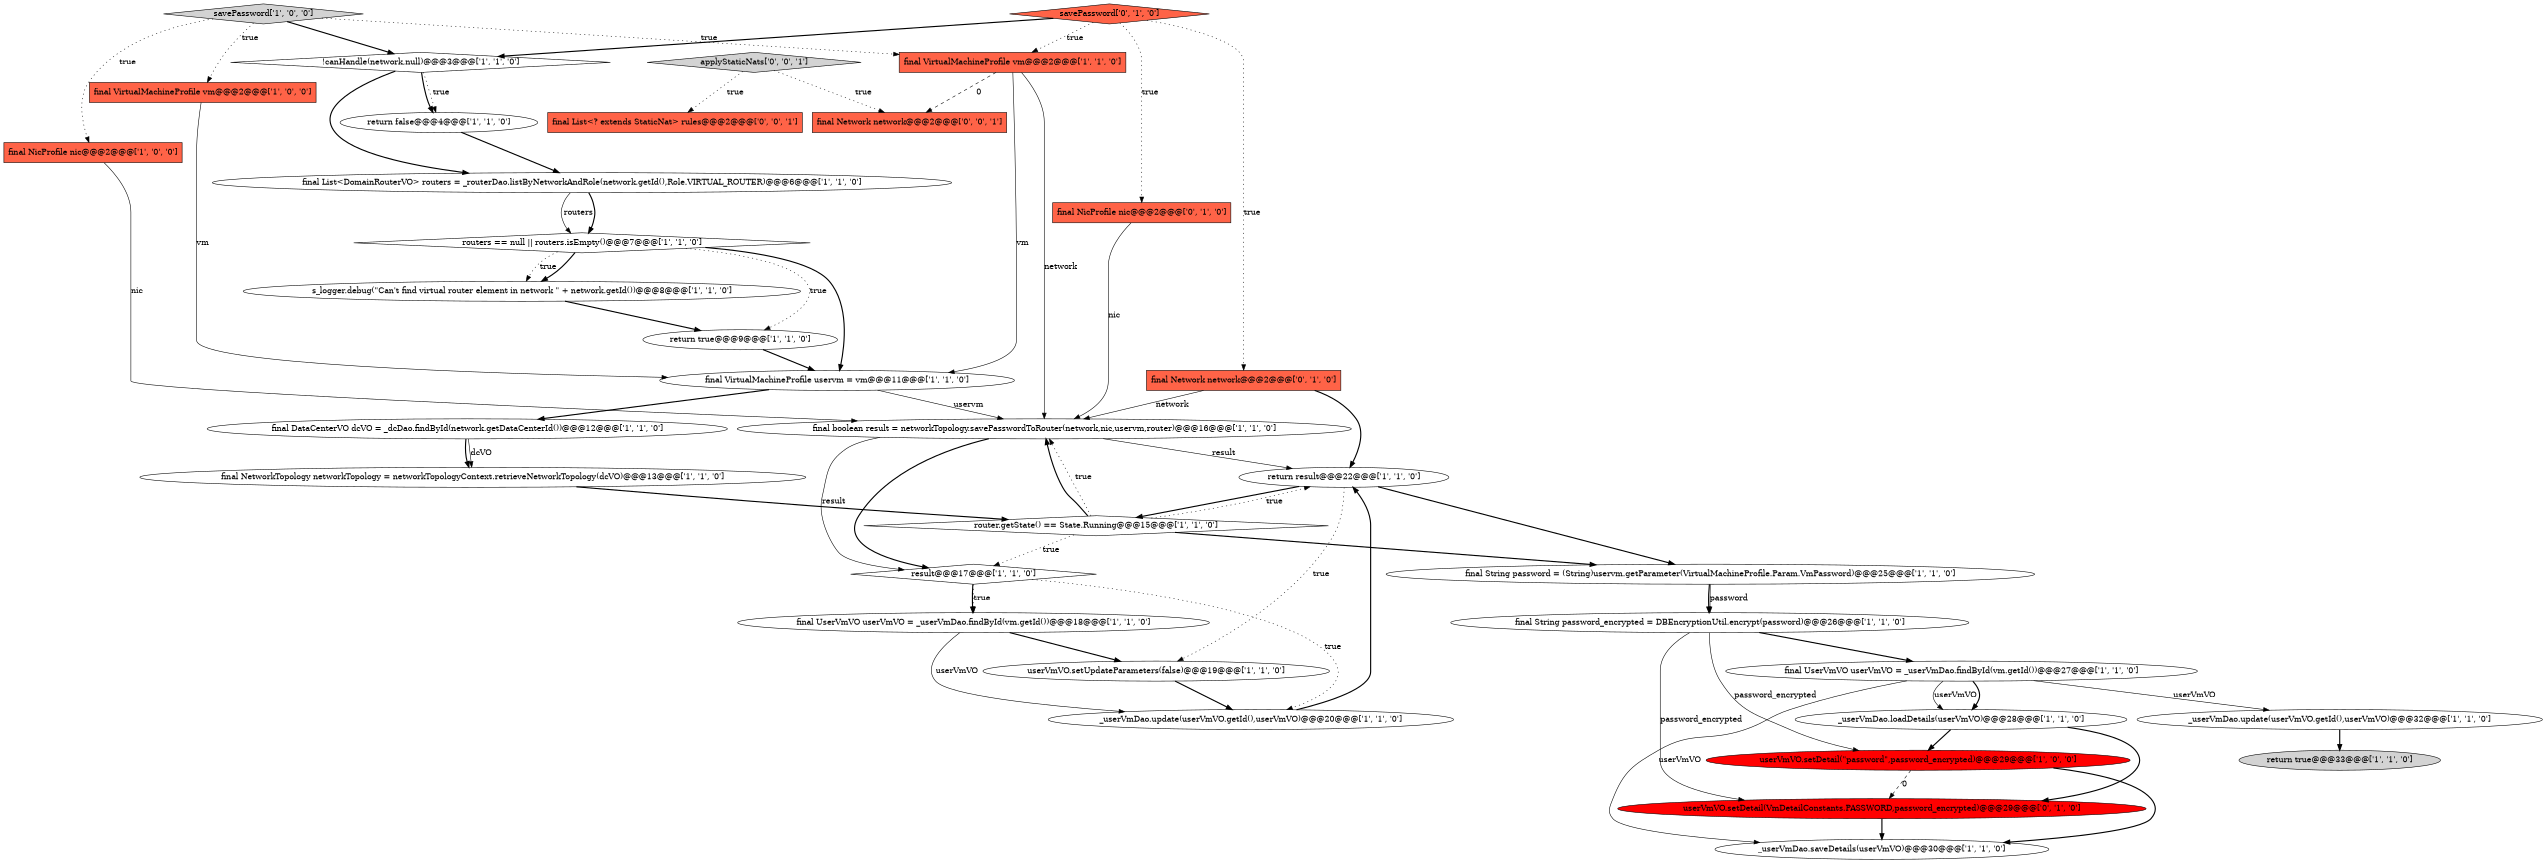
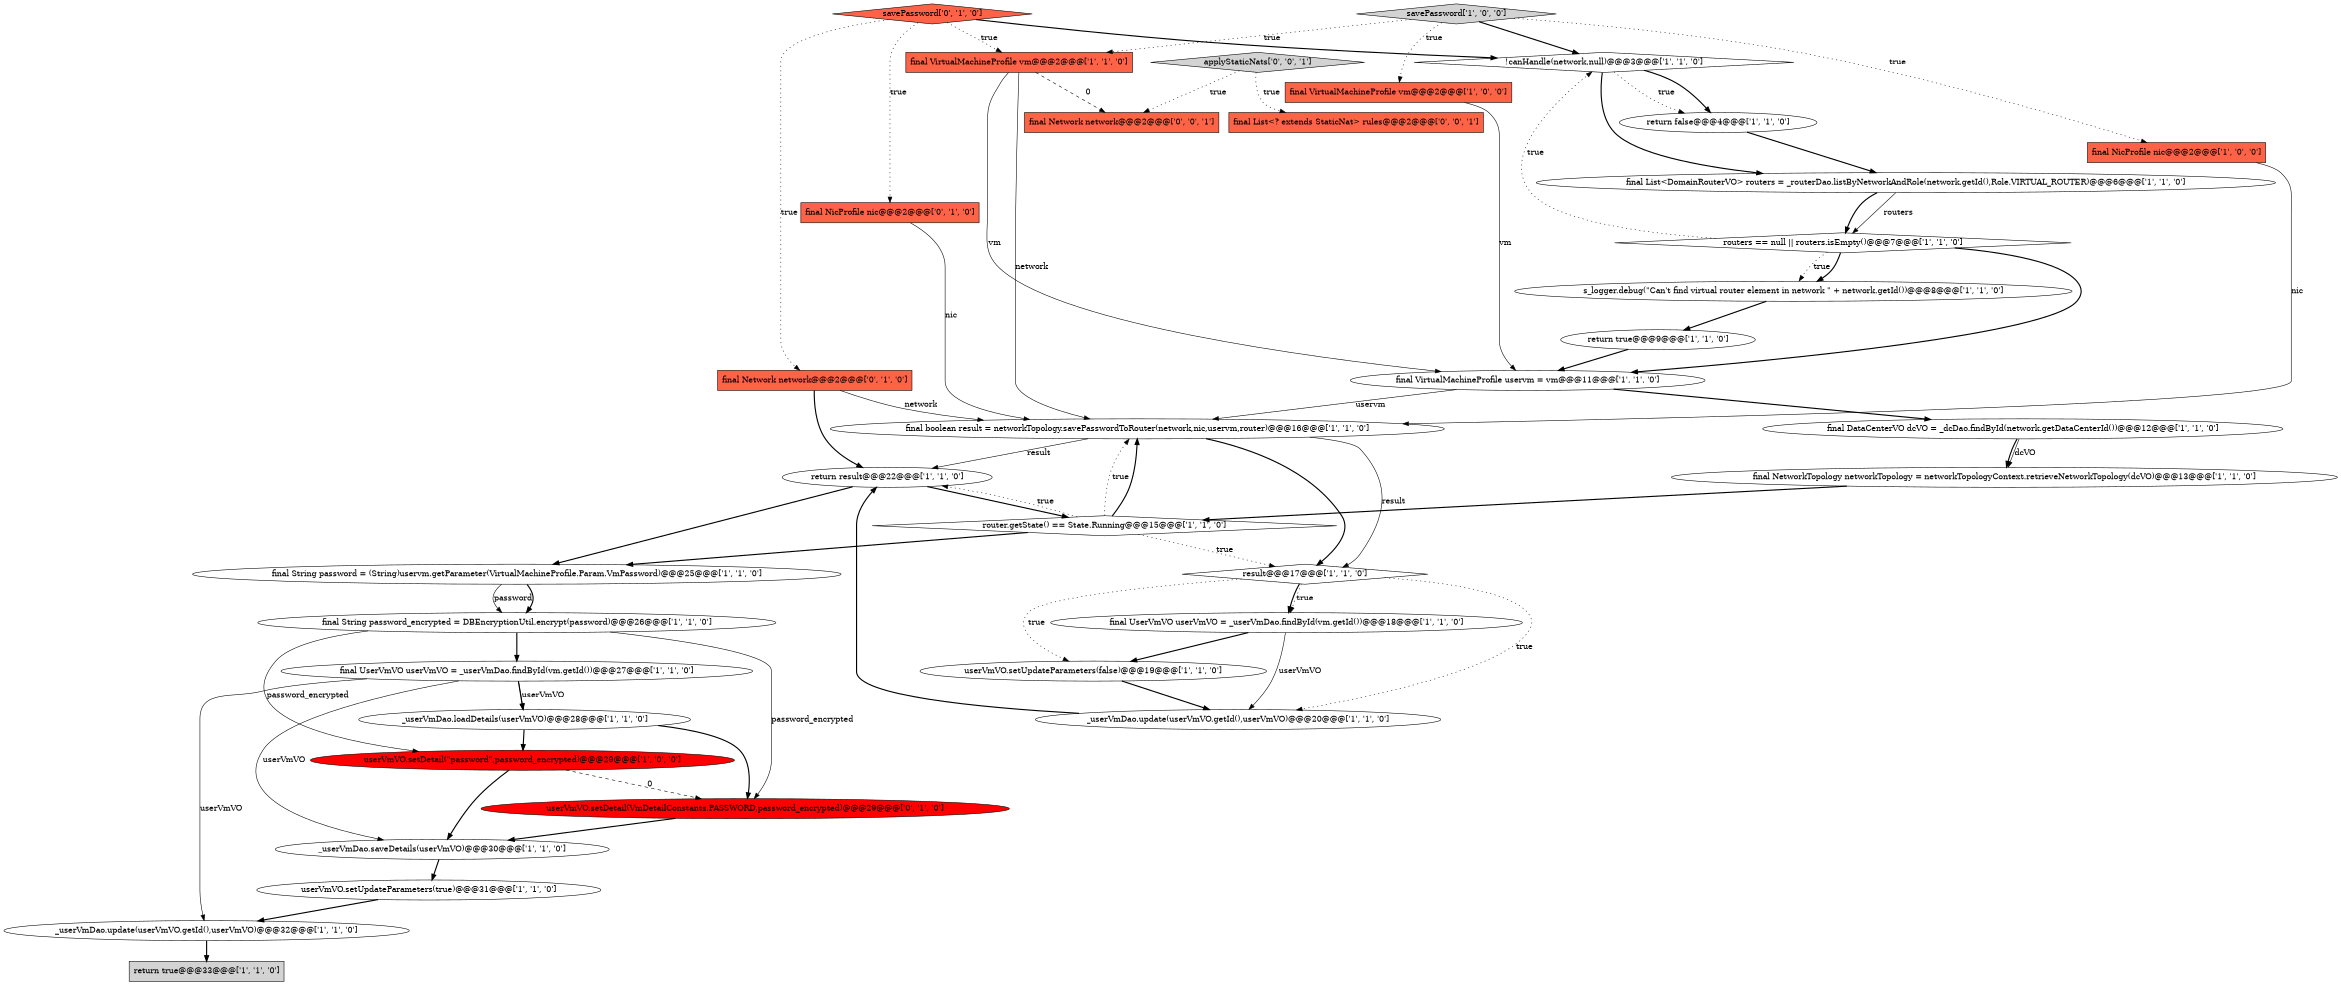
edge "routers == null || routers.isEmpty()@@@7@@@['1', '1', '0']" -> "return true@@@9@@@['1', '1', '0']": now "routers == null || routers.isEmpty()@@@7@@@['1', '1', '0']" -> "!canHandle(network,null)@@@3@@@['1', '1', '0']"
edge "return result@@@22@@@['1', '1', '0']" -> "userVmVO.setUpdateParameters(false)@@@19@@@['1', '1', '0']": now "result@@@17@@@['1', '1', '0']" -> "userVmVO.setUpdateParameters(false)@@@19@@@['1', '1', '0']"
node "return true@@@33@@@['1', '1', '0']": shape ellipse -> box
node "userVmVO.setUpdateParameters(true)@@@31@@@['1', '1', '0']": added
